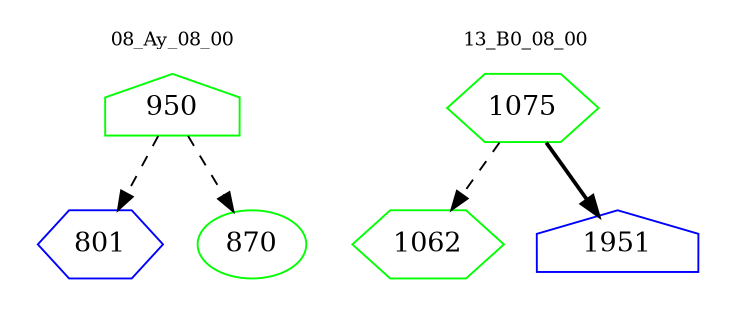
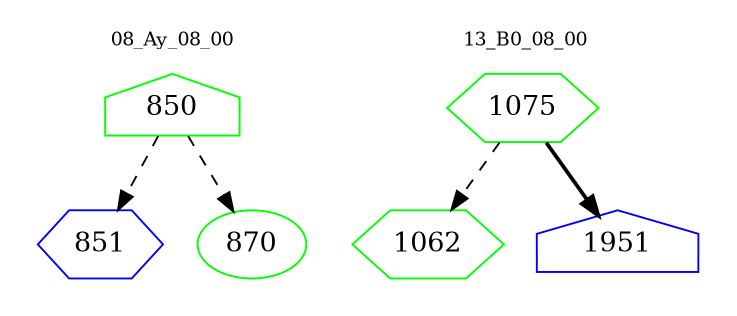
node "950": label "950" -> "850"
node "801": label "801" -> "851"
